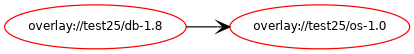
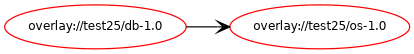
node "overlay://test25/db-1.8": label "overlay://test25/db-1.8" -> "overlay://test25/db-1.0"
